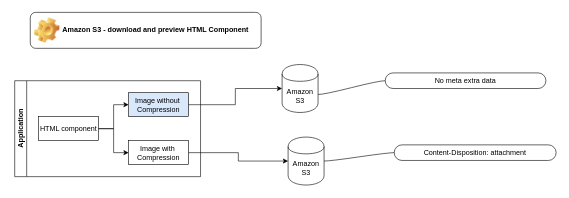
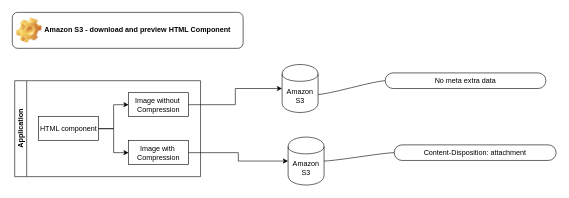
node "Amazon S3 - download and preview HTML Component": moved (146, 30) -> (128, 30)
node "Image without Compression": fillcolor #dae8fc -> #ffffff
